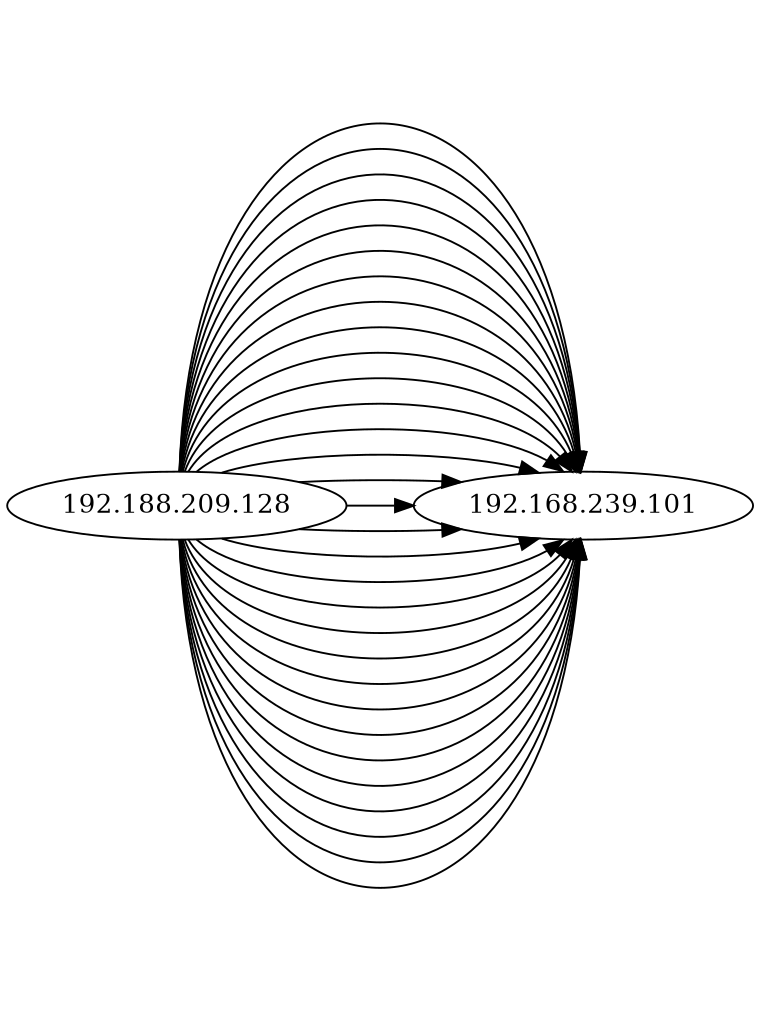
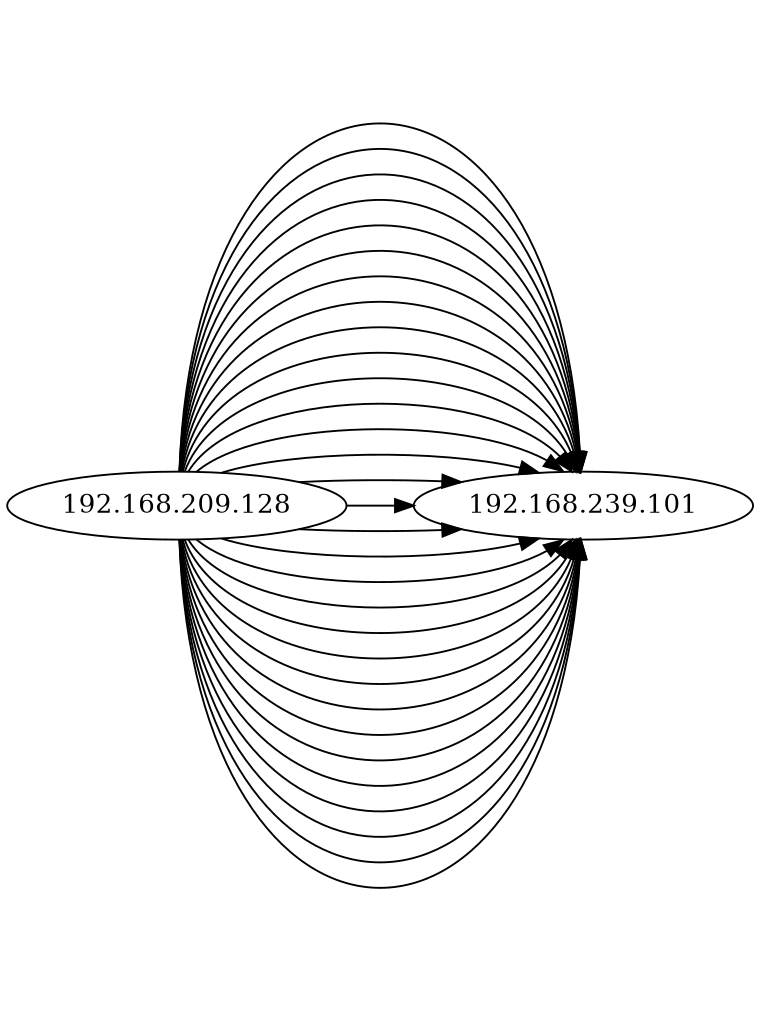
node "192.188.209.128": label "192.188.209.128" -> "192.168.209.128"
